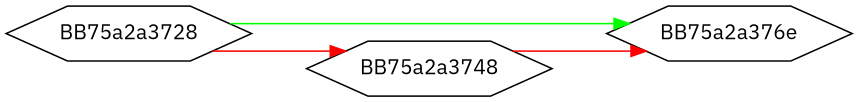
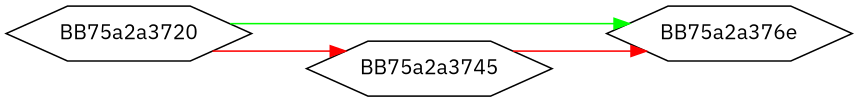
node "BB75a2a3728": label "BB75a2a3728" -> "BB75a2a3720"
node "BB75a2a3748": label "BB75a2a3748" -> "BB75a2a3745"
